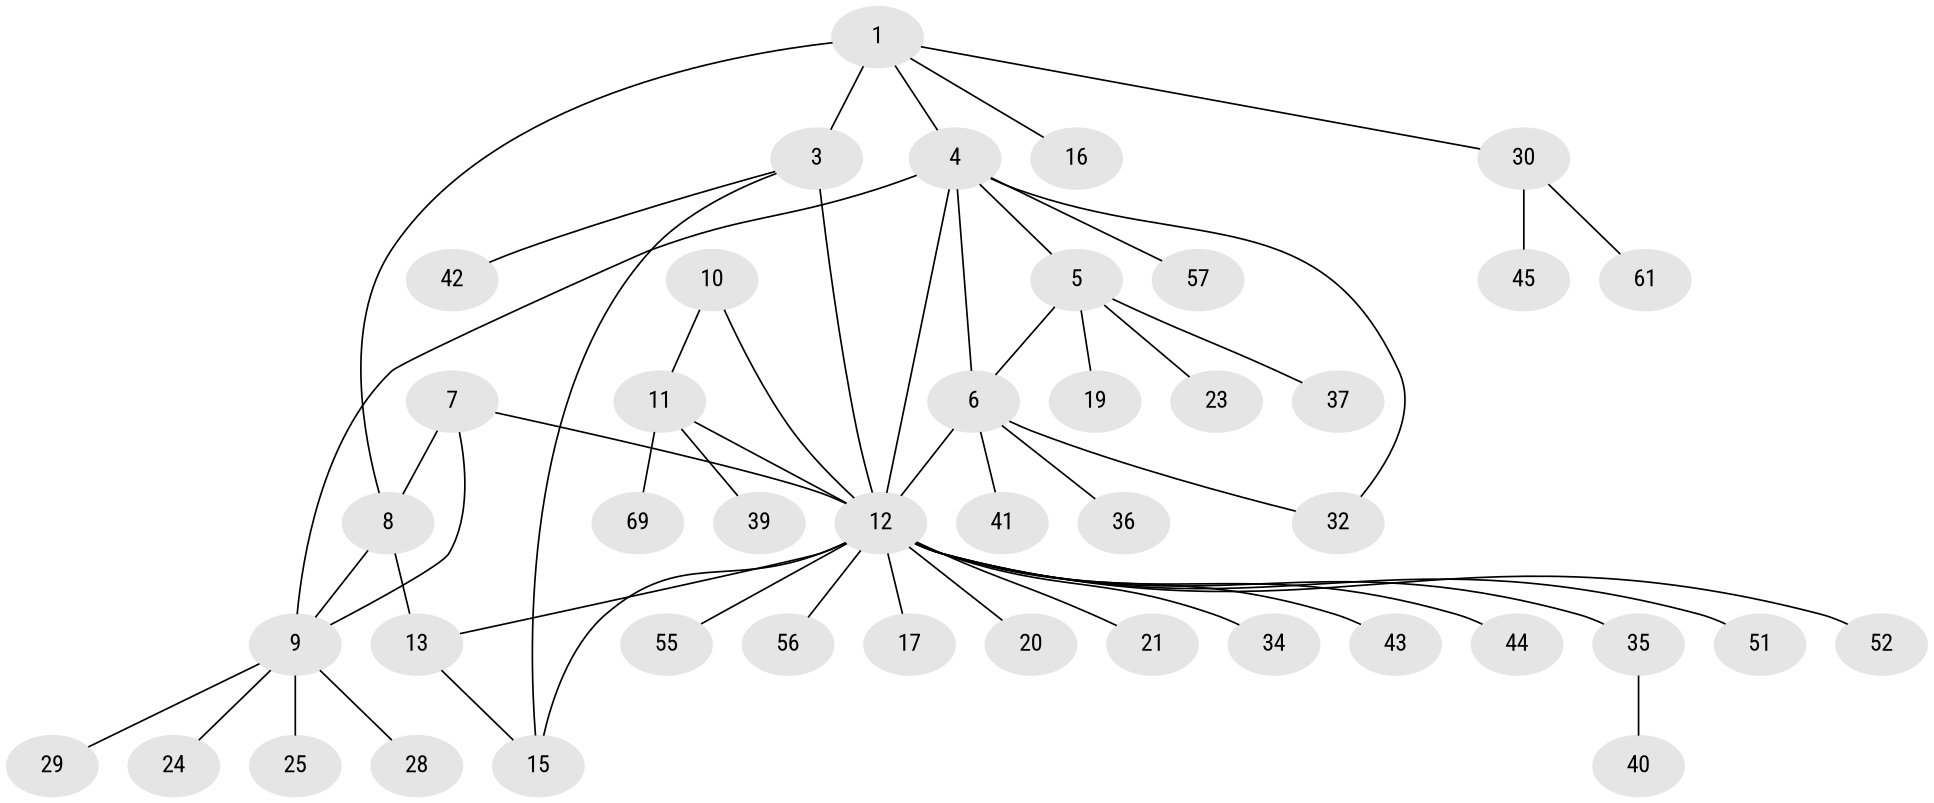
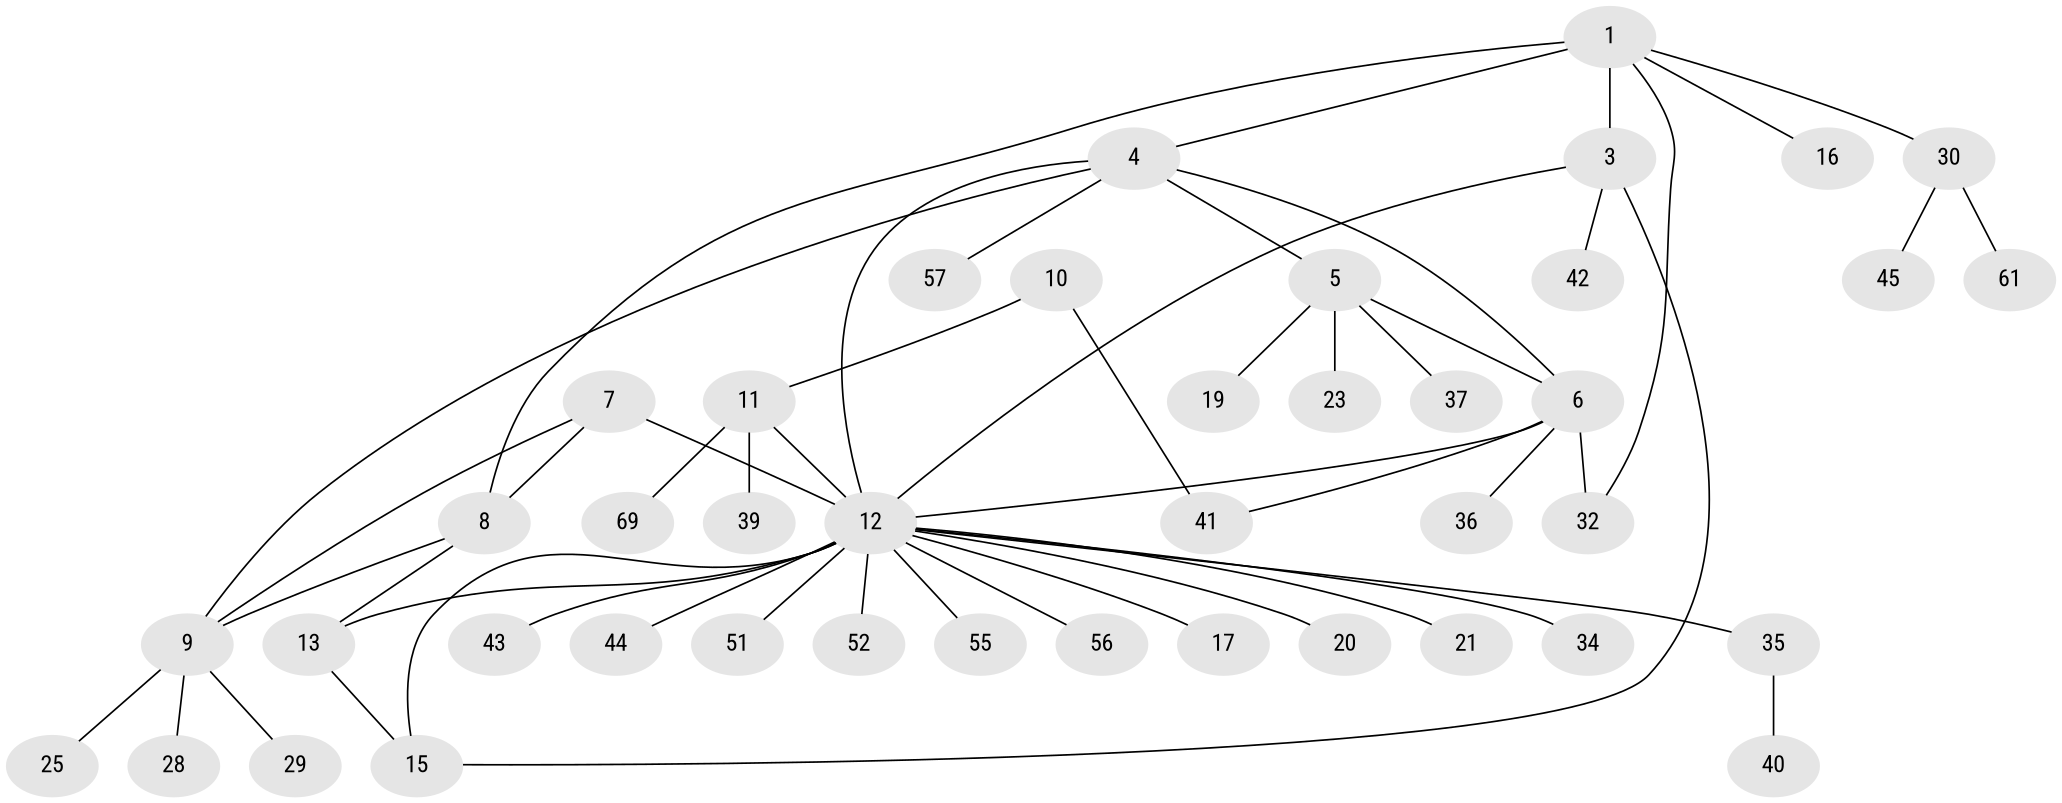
edge "4" -- "32": now "1" -- "32"
edge "10" -- "12": now "10" -- "41"
node "24": removed
